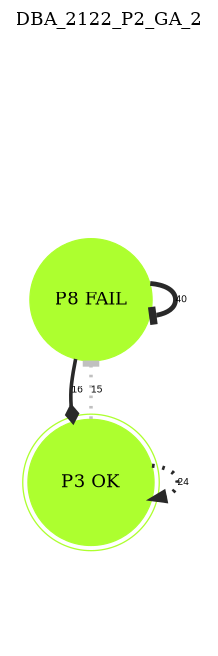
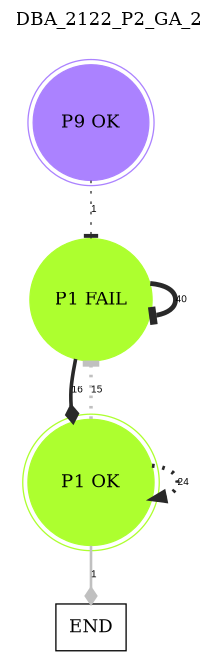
node "P9 OK": added
node "P8 FAIL": label "P8 FAIL" -> "P1 FAIL"
node "P3 OK": label "P3 OK" -> "P1 OK"
node "END": added
